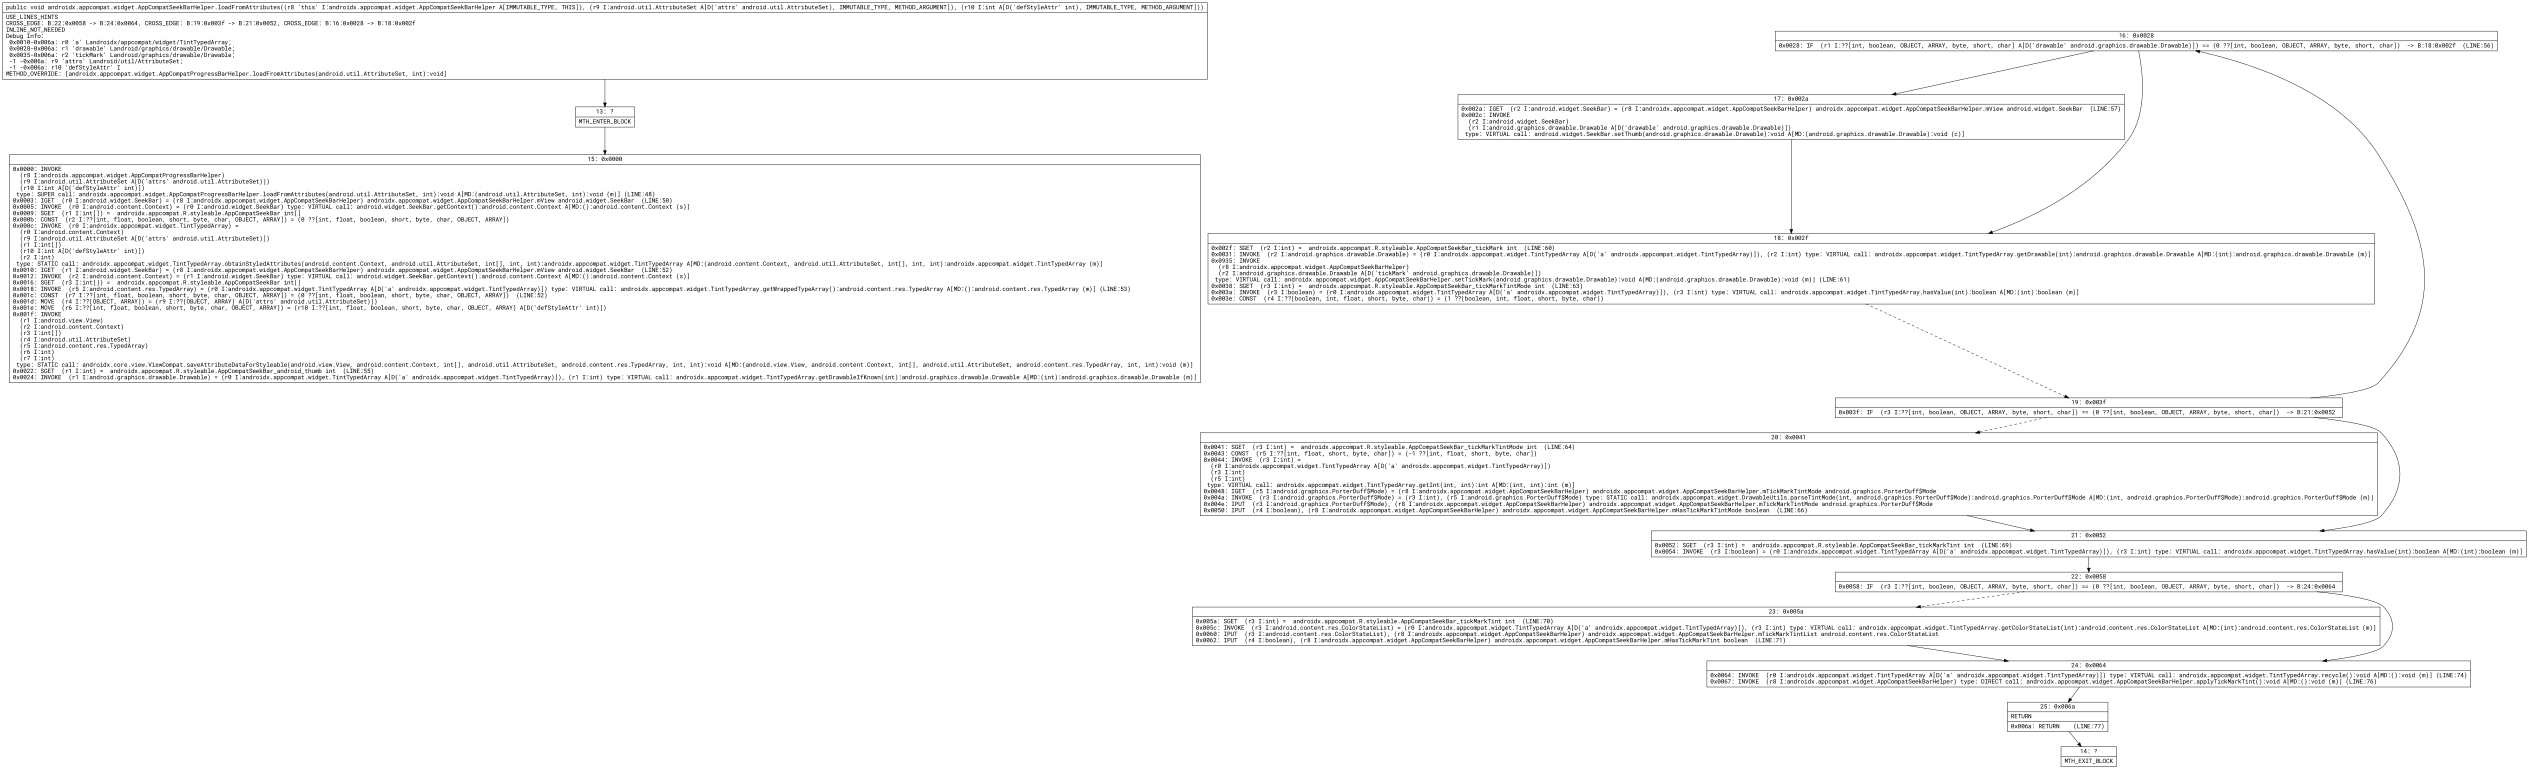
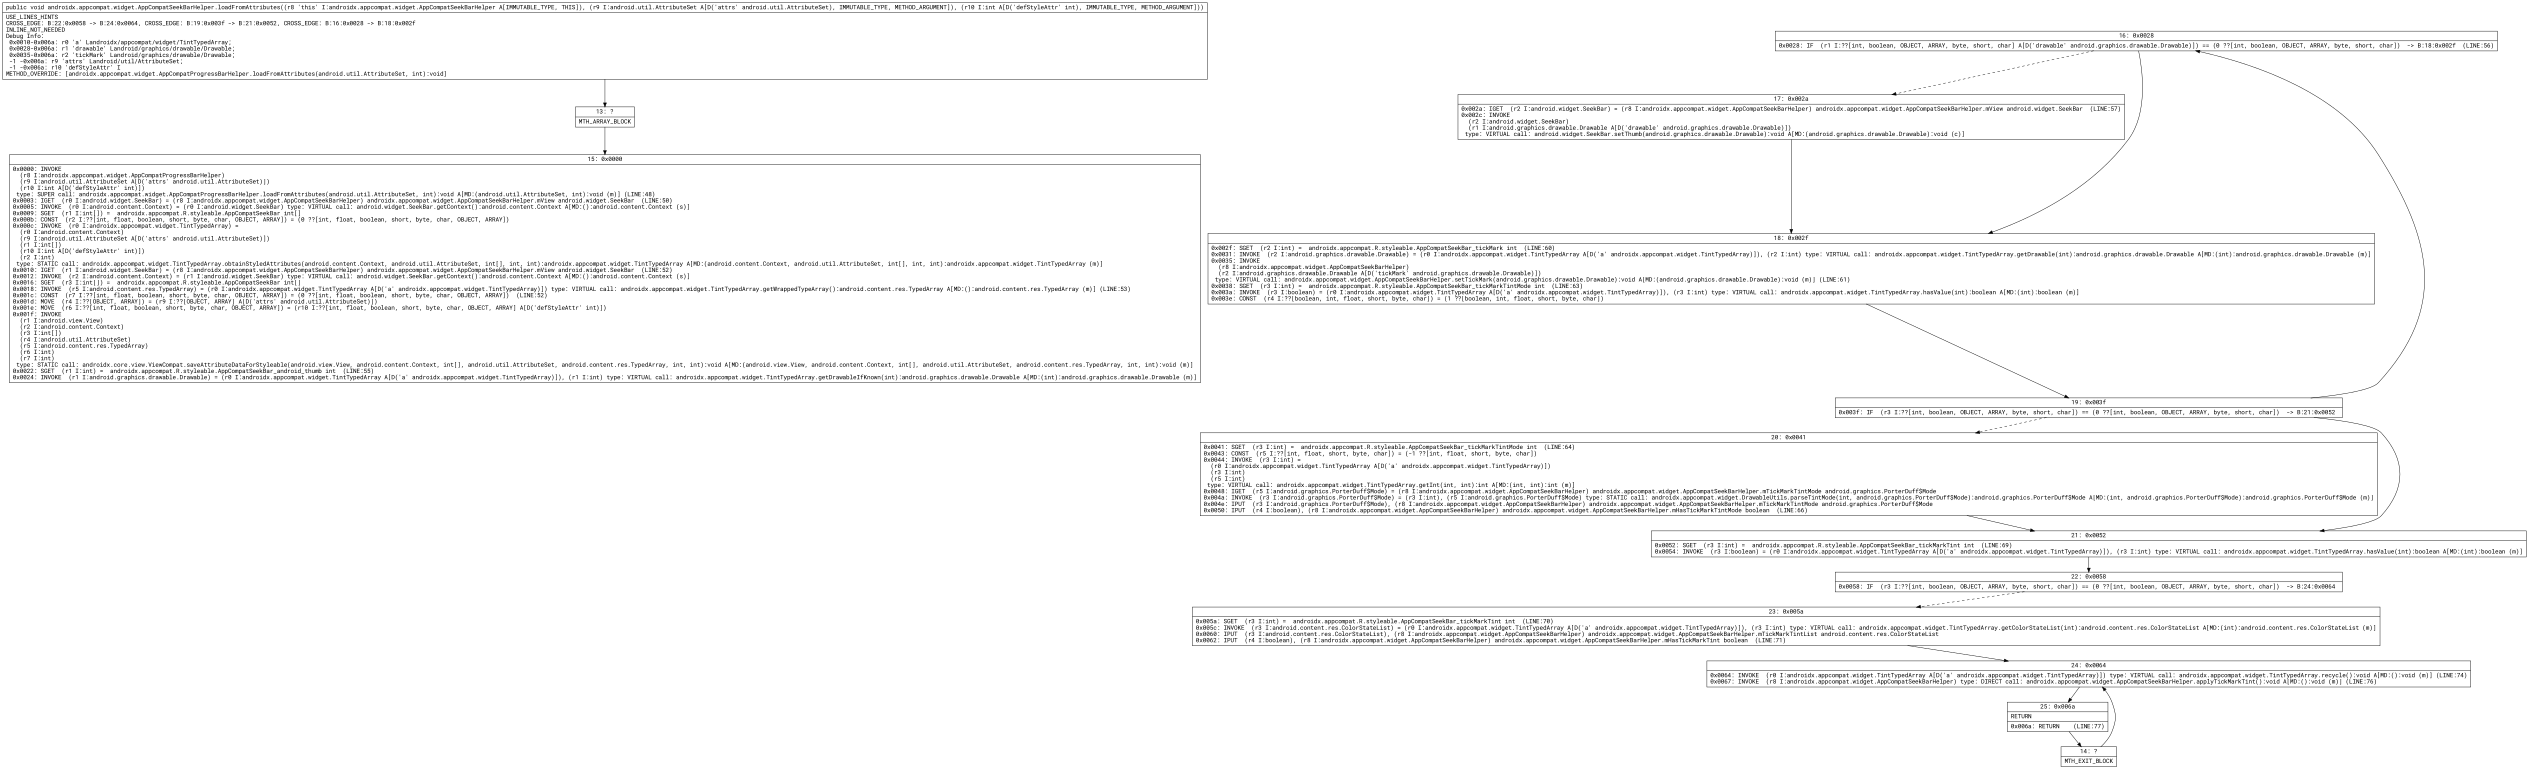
edge "16: 0x0028" -> "17: 0x002a": style solid -> dashed
node "13: ?": text "MTH_ENTER_BLOCK" -> "MTH_ARRAY_BLOCK"
node "18: 0x002f": text "0x0935: INVOKE" -> "0x0035: INVOKE"
edge "18: 0x002f" -> "19: 0x003f": style dashed -> solid
edge "22: 0x0058" -> "24: 0x0064": now "14: ?" -> "24: 0x0064"
